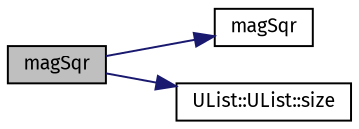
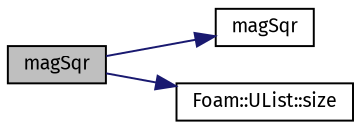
node "UList::UList::size": label "UList::UList::size" -> "Foam::UList::size"
